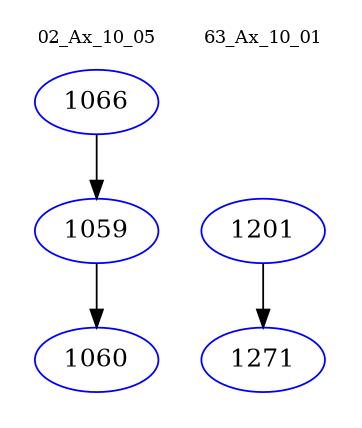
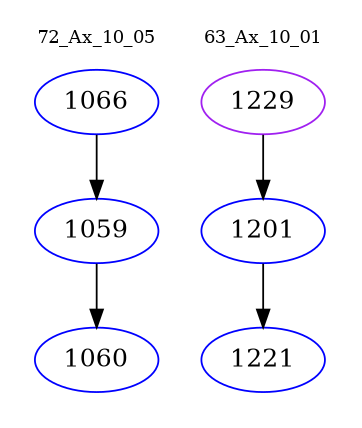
cluster "02_Ax_10_05": label "02_Ax_10_05" -> "72_Ax_10_05"
node "1229": added
node "1271": label "1271" -> "1221"
